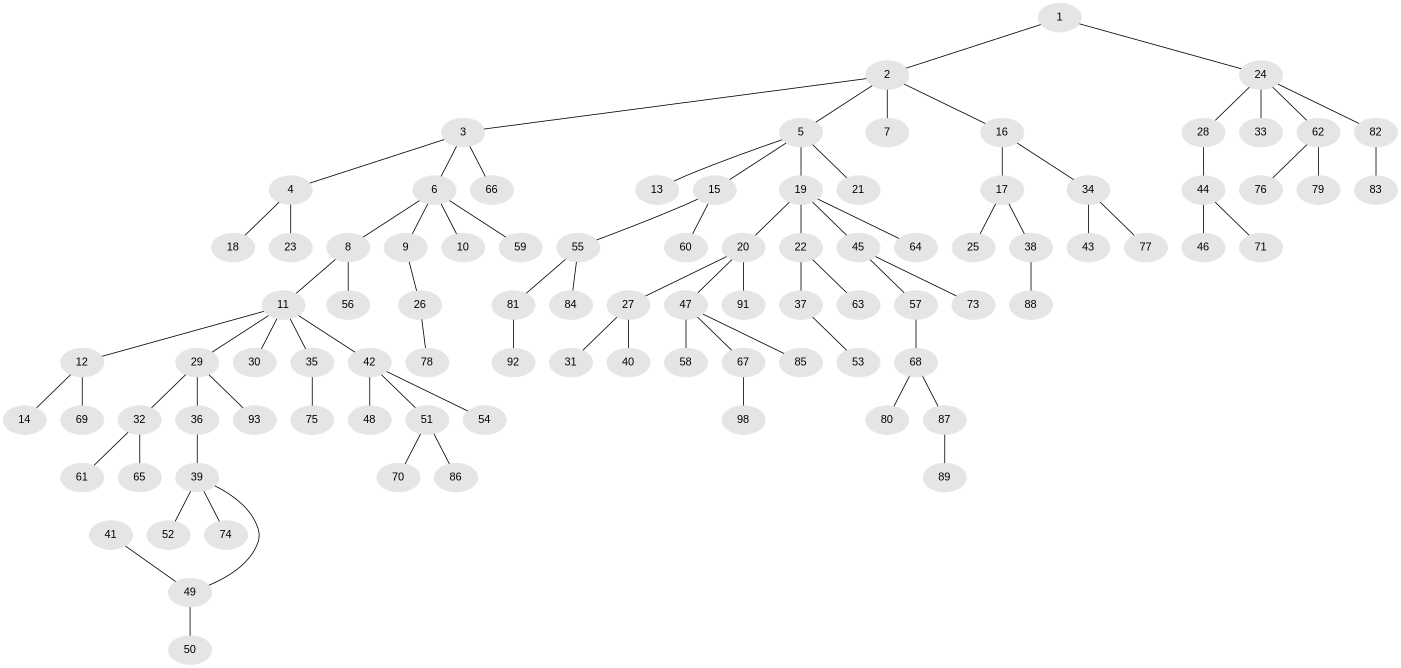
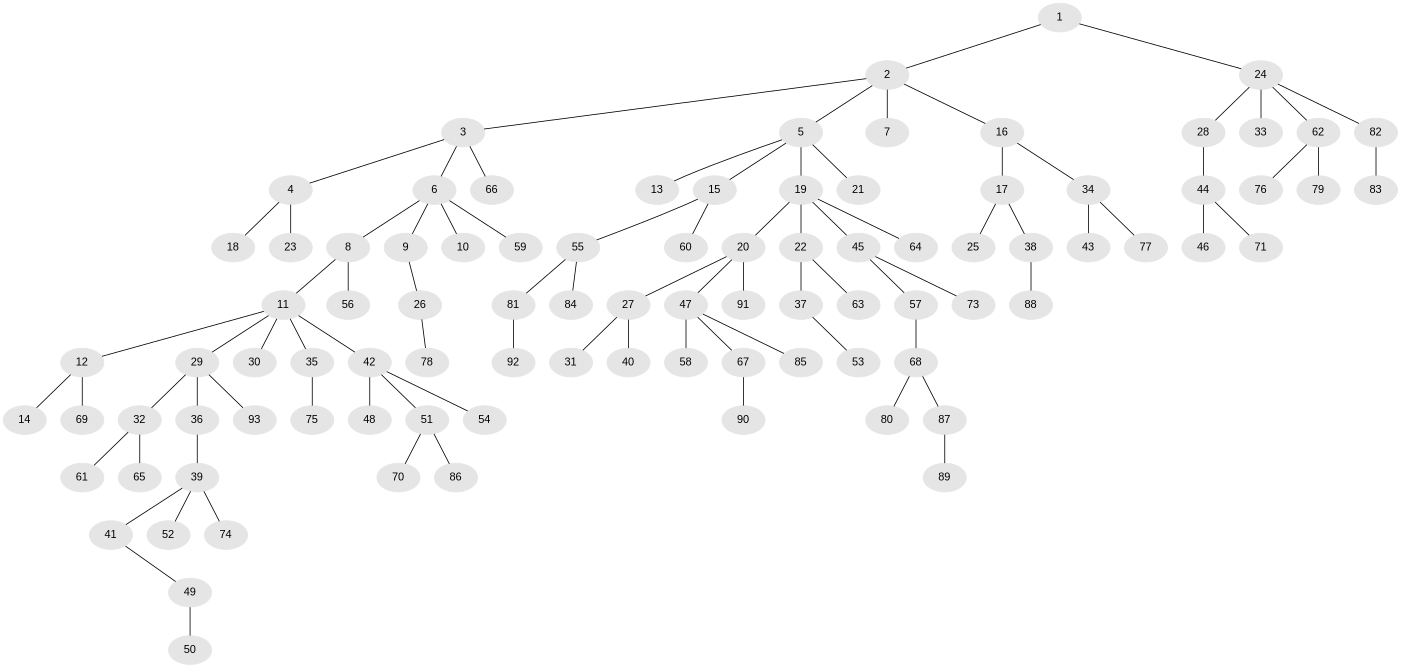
node "98": label "98" -> "90"
edge "39" -- "49": now "39" -- "41"
